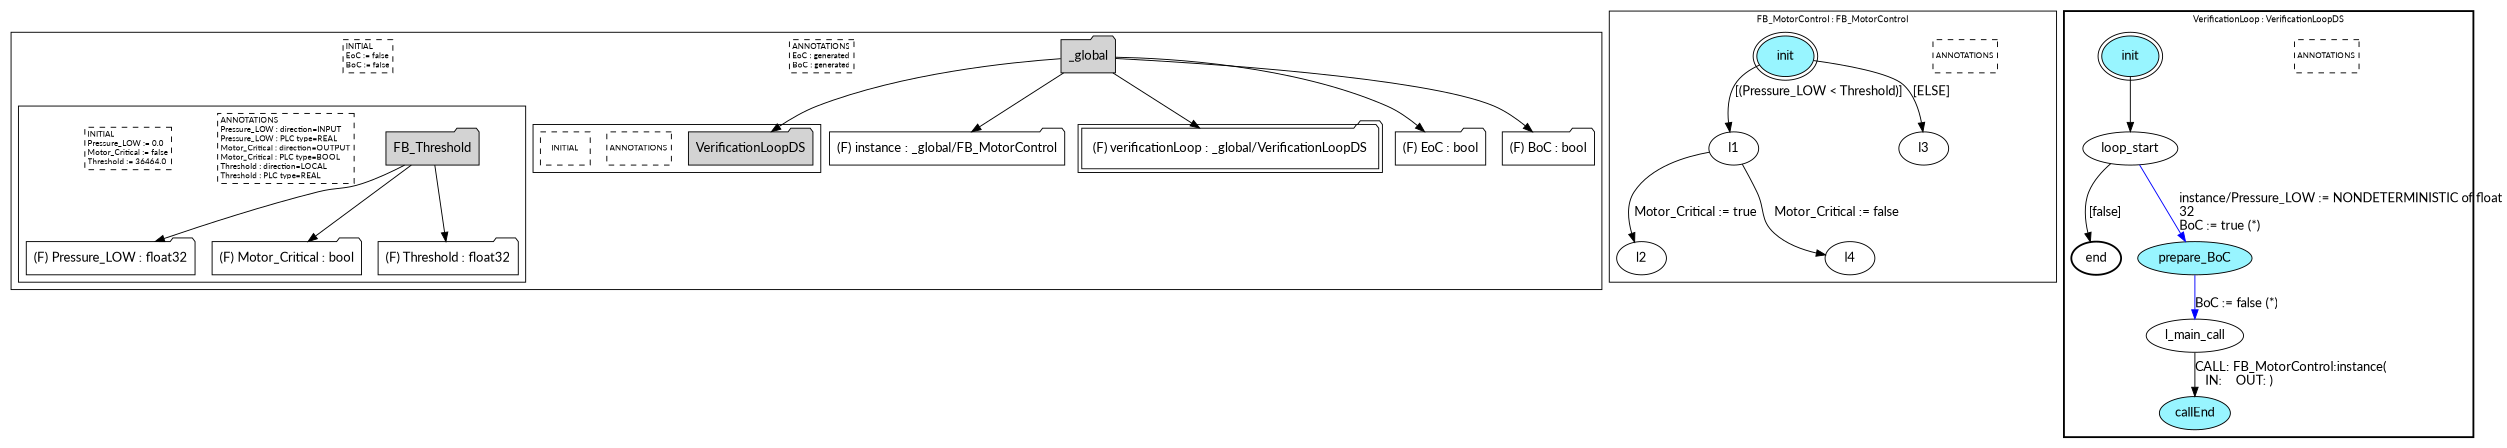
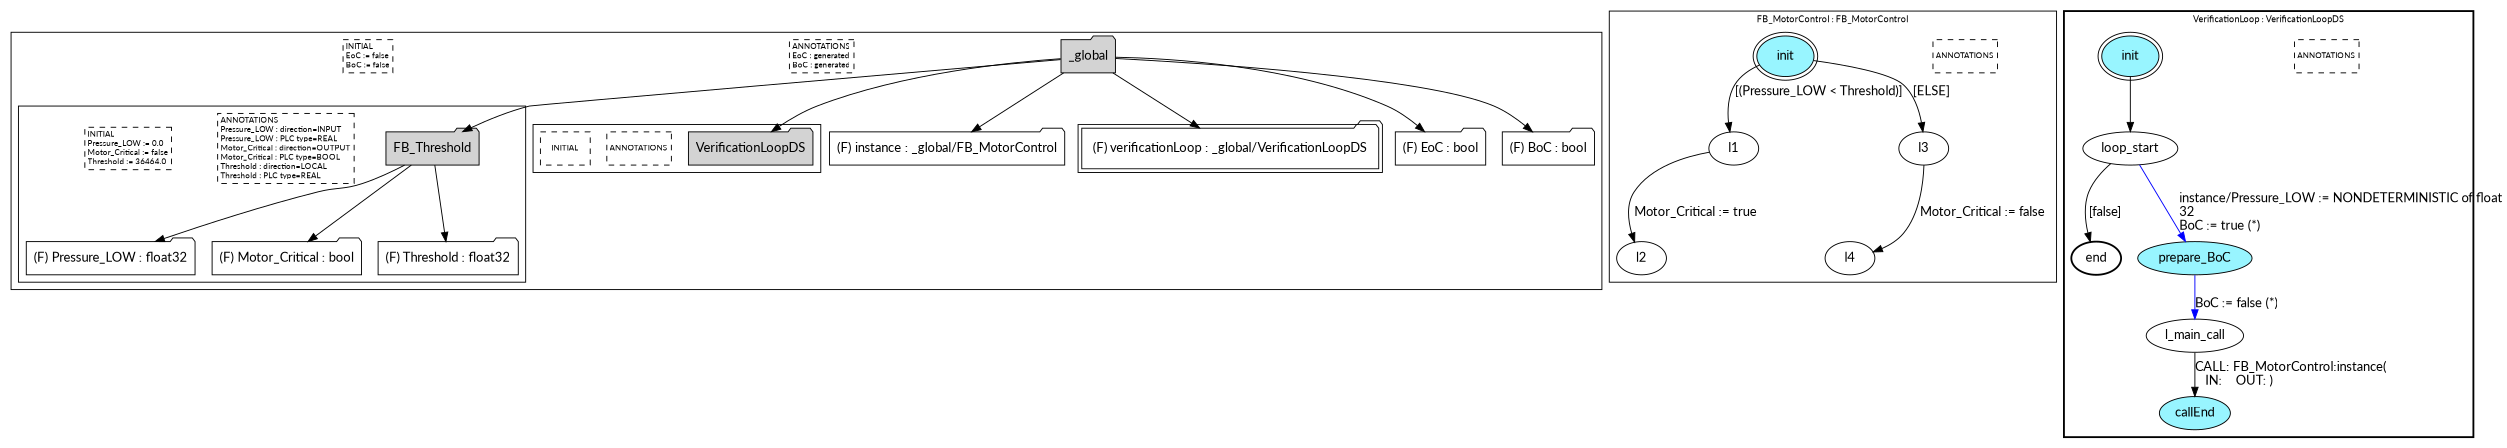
edge "_global" -> "FB_Threshold": added
edge "l1" -> "l4": now "l3" -> "l4"
